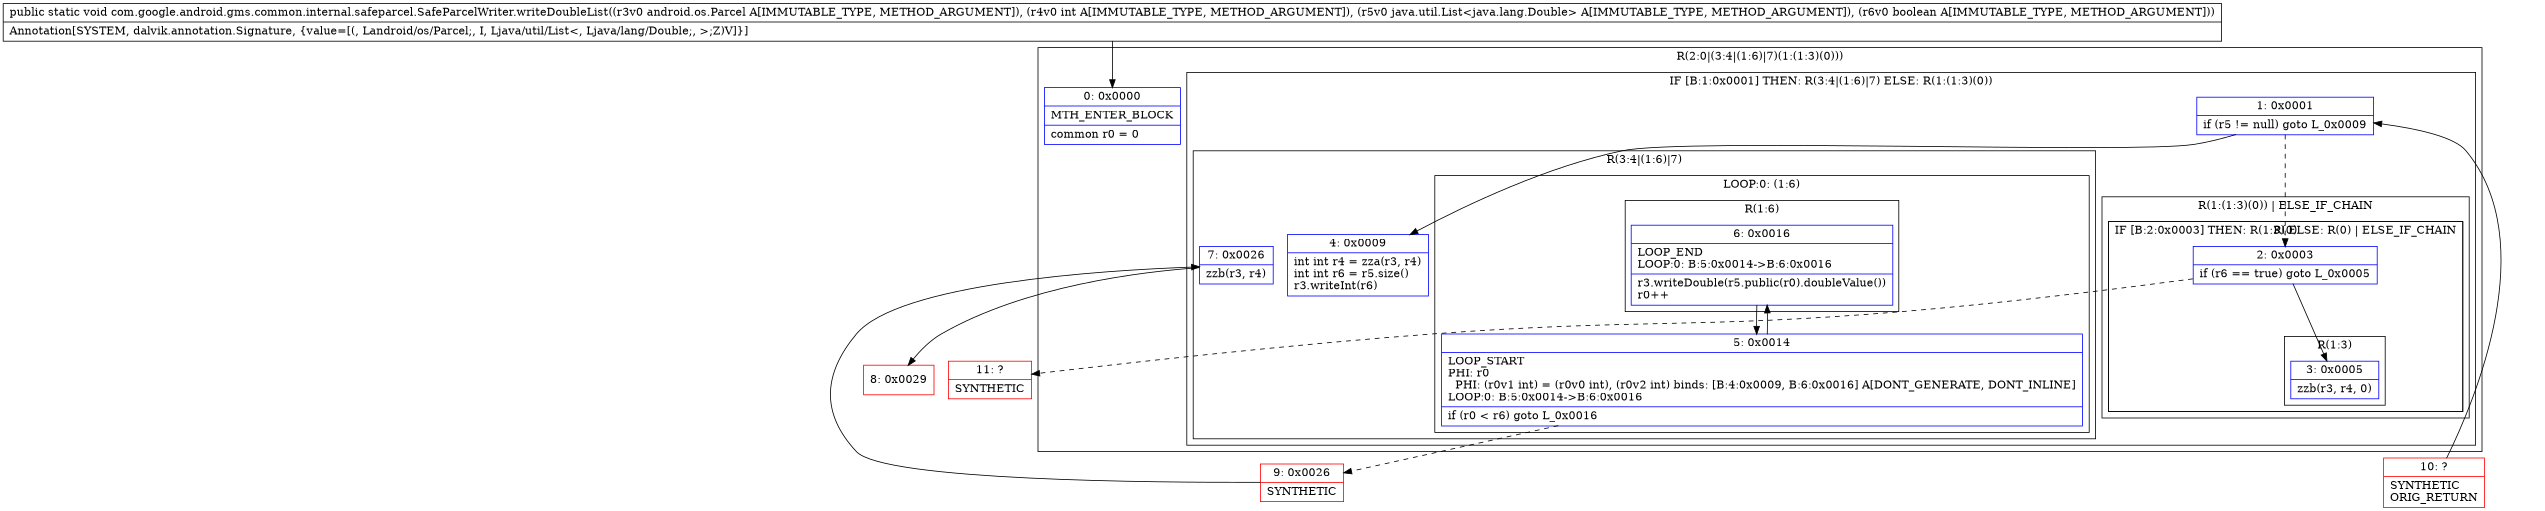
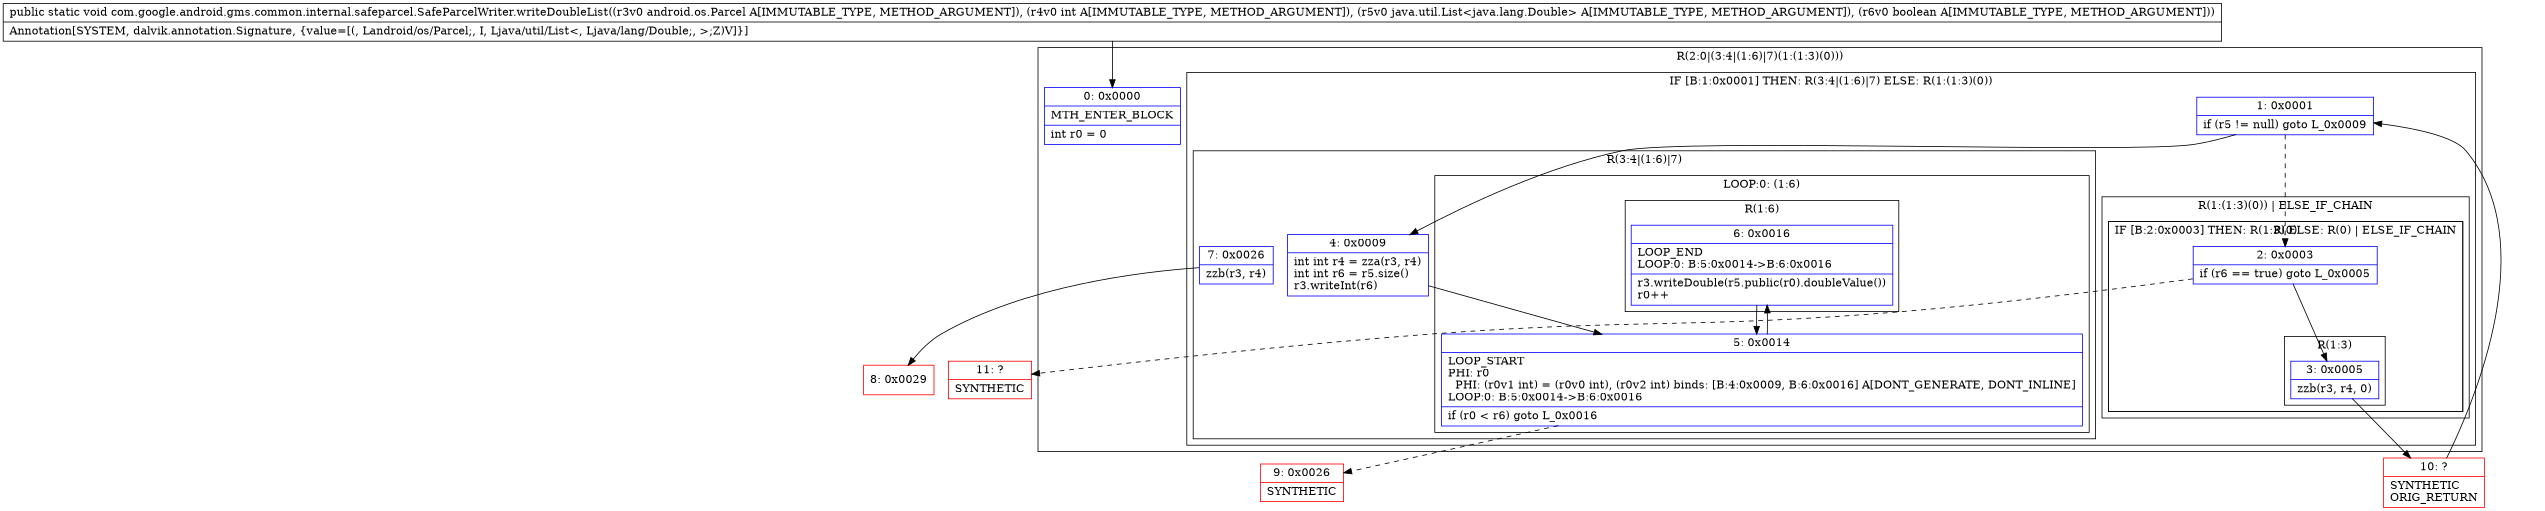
node "0: 0x0000": text "common r0 = 0" -> "int r0 = 0"
edge "4: 0x0009" -> "5: 0x0014": added
edge "9: 0x0026" -> "7: 0x0026": removed
edge "3: 0x0005" -> "10: ?": added
